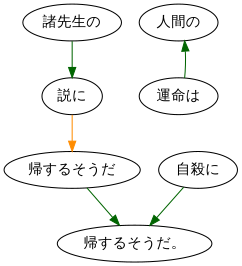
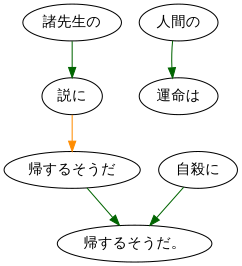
edge "運命は" -> "人間の": reversed
